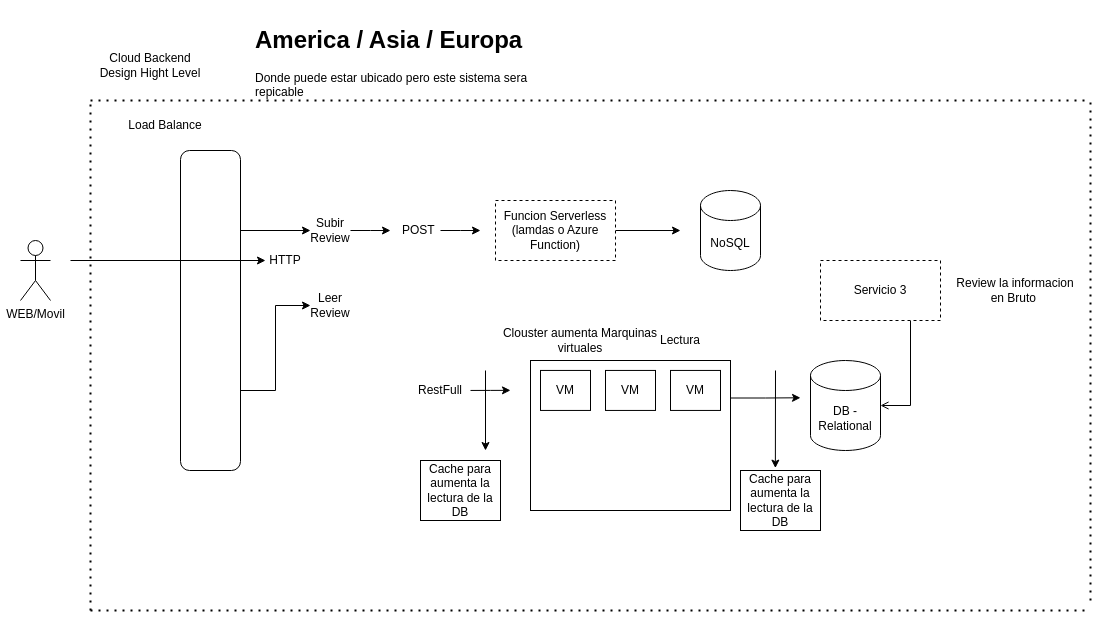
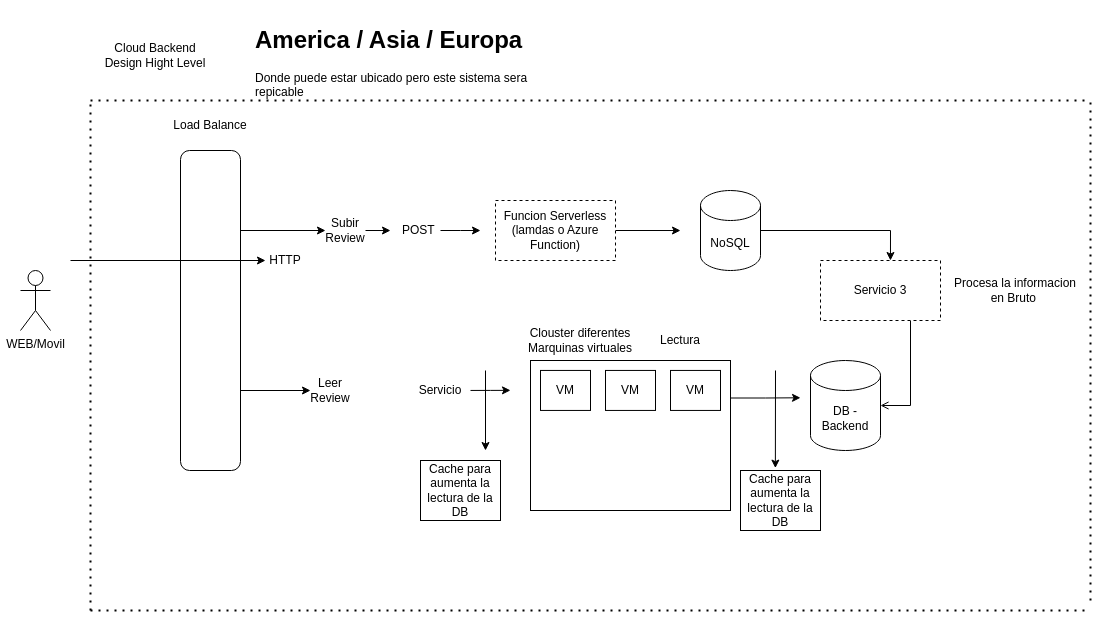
node "Cloud Backend Design Hight Level": moved (151, 66) -> (156, 56)
node "Load Balance": moved (166, 126) -> (211, 126)
node "Subir Review": moved (331, 231) -> (346, 231)
edge "NoSQL" -> "Servicio 3": added
node "WEB/Movil": moved (36, 271) -> (36, 301)
node "Review la informacion en Bruto": label "Review la informacion en Bruto" -> "Procesa la informacion en Bruto"
node "Leer Review": moved (331, 306) -> (331, 391)
node "Clouster aumenta Marquinas virtuales": label "Clouster aumenta Marquinas virtuales" -> "Clouster diferentes Marquinas virtuales"
node "RestFull": label "RestFull" -> "Servicio"
node "DB - Relational": label "DB - Relational" -> "DB - Backend"
